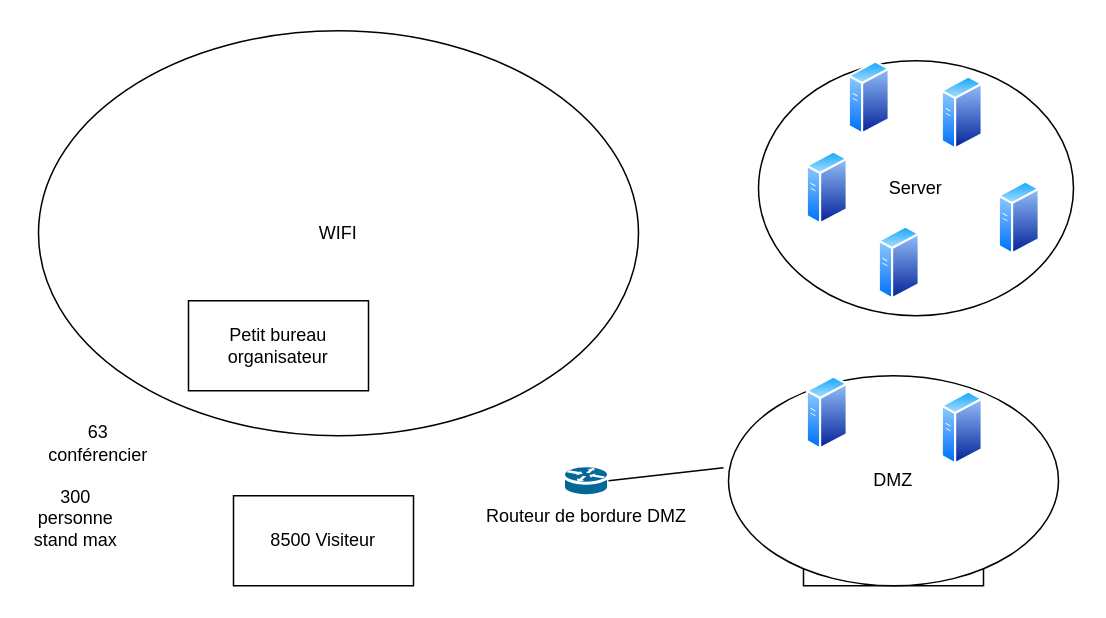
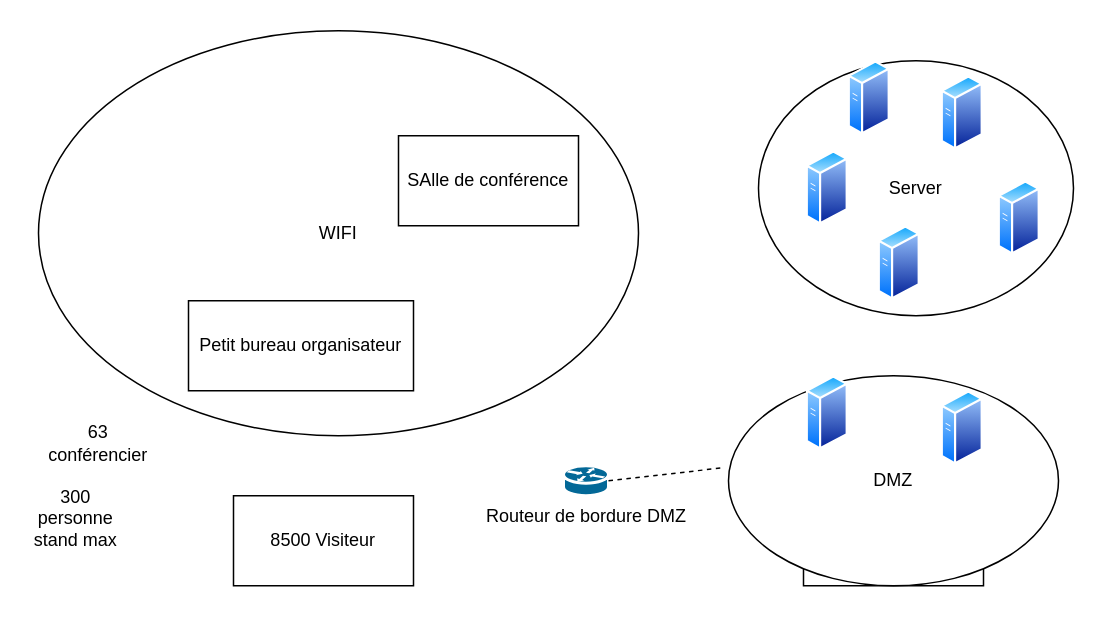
node "SAlle de conférence": added
node "Petit bureau organisateur": size 180x90 -> 225x90
edge "Routeur de bordure DMZ" -- "DMZ": style solid -> dashed
